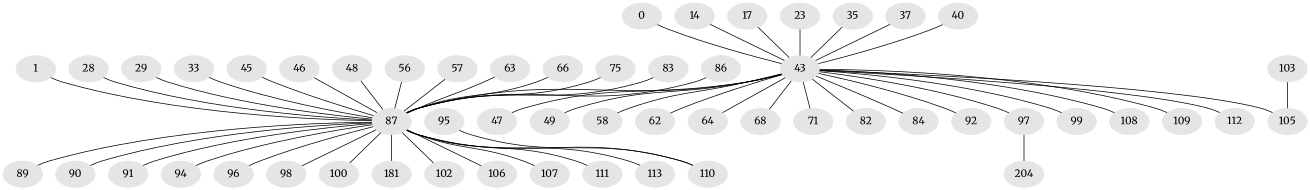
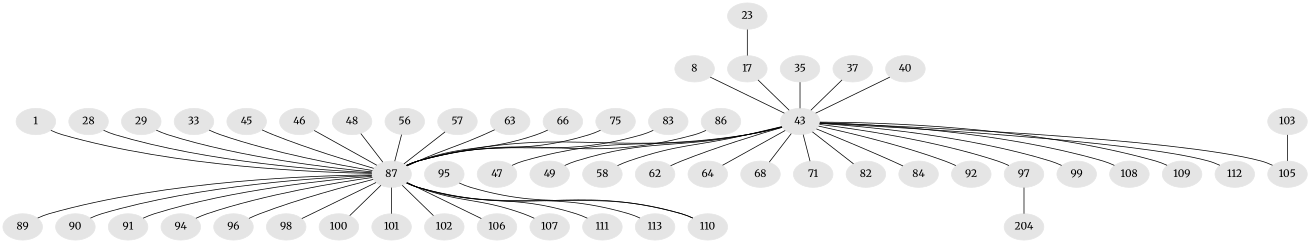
node "0": label "0" -> "8"
node "14": removed
edge "23" -- "43": now "23" -- "17"
node "181": label "181" -> "101"
